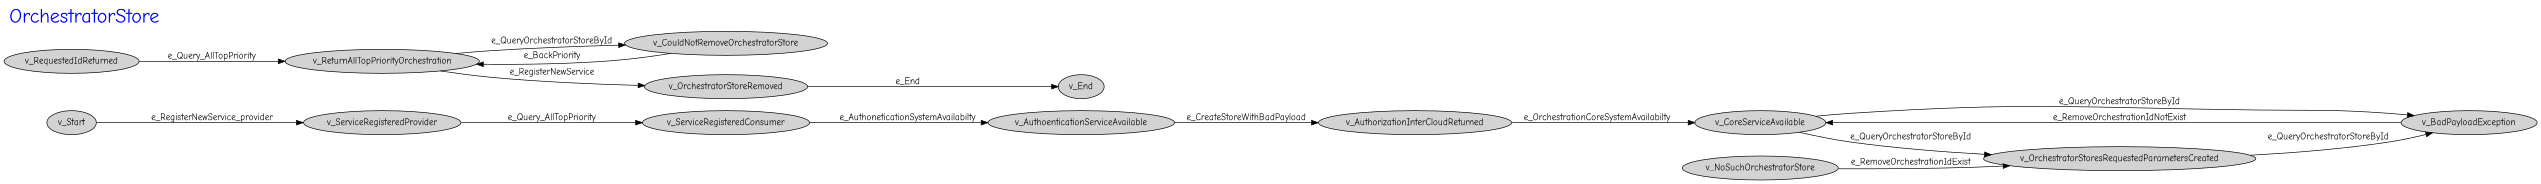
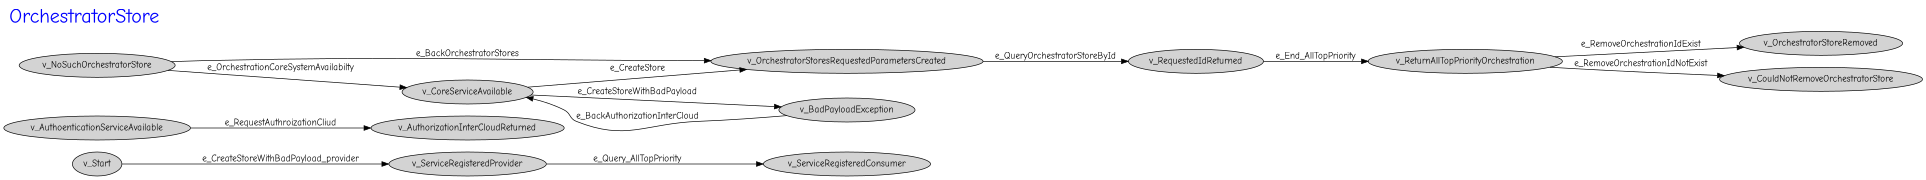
edge "v_ReturnAllTopPriorityOrchestration" -> "v_CouldNotRemoveOrchestratorStore": label "e_QueryOrchestratorStoreById" -> "e_RemoveOrchestrationIdNotExist"
edge "v_RequestedIdReturned" -> "v_ReturnAllTopPriorityOrchestration": label "e_Query_AllTopPriority" -> "e_End_AllTopPriority"
edge "v_CouldNotRemoveOrchestratorStore" -> "v_ReturnAllTopPriorityOrchestration": removed, label "e_BackPriority"
edge "v_ReturnAllTopPriorityOrchestration" -> "v_OrchestratorStoreRemoved": label "e_RegisterNewService" -> "e_RemoveOrchestrationIdExist"
node "v_End": removed
edge "v_CoreServiceAvailable" -> "v_BadPayloadException": label "e_QueryOrchestratorStoreById" -> "e_CreateStoreWithBadPayload"
edge "v_Start" -> "v_ServiceRegisteredProvider": label "e_RegisterNewService_provider" -> "e_CreateStoreWithBadPayload_provider"
edge "v_AuthoenticationServiceAvailable" -> "v_AuthorizationInterCloudReturned": label "e_CreateStoreWithBadPayload" -> "e_RequestAuthroizationCliud"
edge "v_BadPayloadException" -> "v_CoreServiceAvailable": label "e_RemoveOrchestrationIdNotExist" -> "e_BackAuthorizationInterCloud"
edge "v_ServiceRegisteredConsumer" -> "v_AuthoenticationServiceAvailable": removed, label "e_AuthoneticationSystemAvailabilty"
edge "v_AuthorizationInterCloudReturned" -> "v_CoreServiceAvailable": now "v_NoSuchOrchestratorStore" -> "v_CoreServiceAvailable"
edge "v_CoreServiceAvailable" -> "v_OrchestratorStoresRequestedParametersCreated": label "e_QueryOrchestratorStoreById" -> "e_CreateStore"
edge "v_OrchestratorStoresRequestedParametersCreated" -> "v_BadPayloadException": now "v_OrchestratorStoresRequestedParametersCreated" -> "v_RequestedIdReturned"
edge "v_NoSuchOrchestratorStore" -> "v_OrchestratorStoresRequestedParametersCreated": label "e_RemoveOrchestrationIdExist" -> "e_BackOrchestratorStores"
